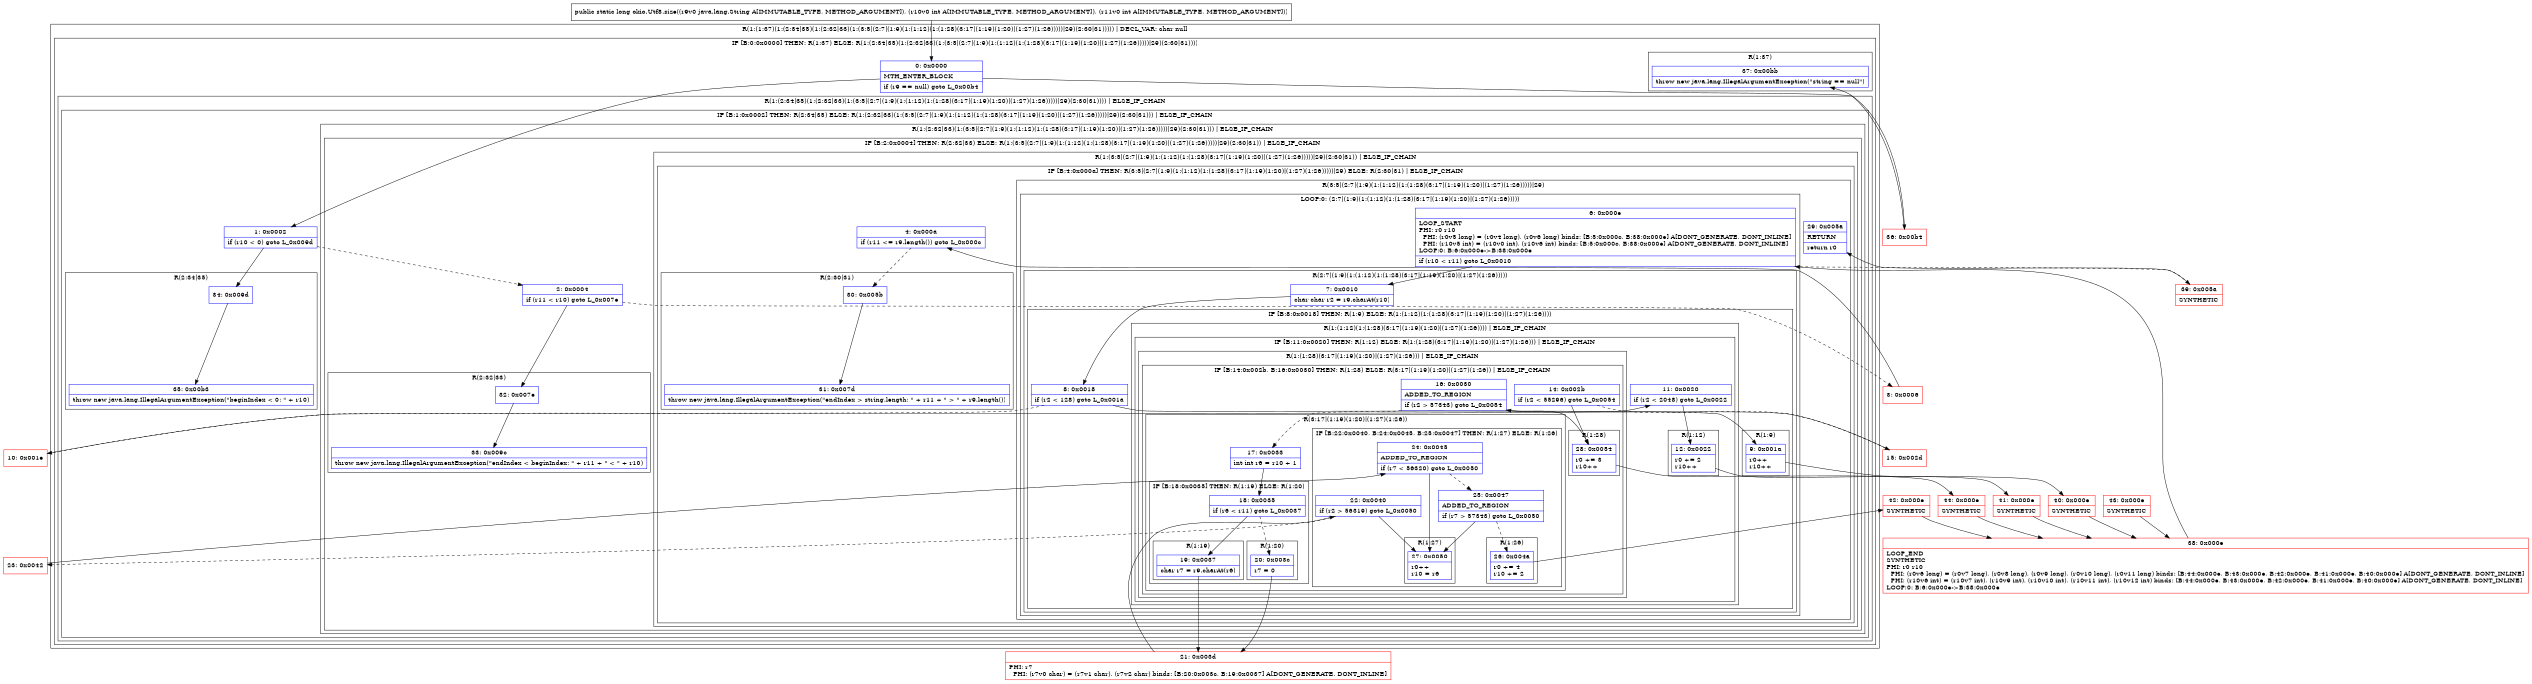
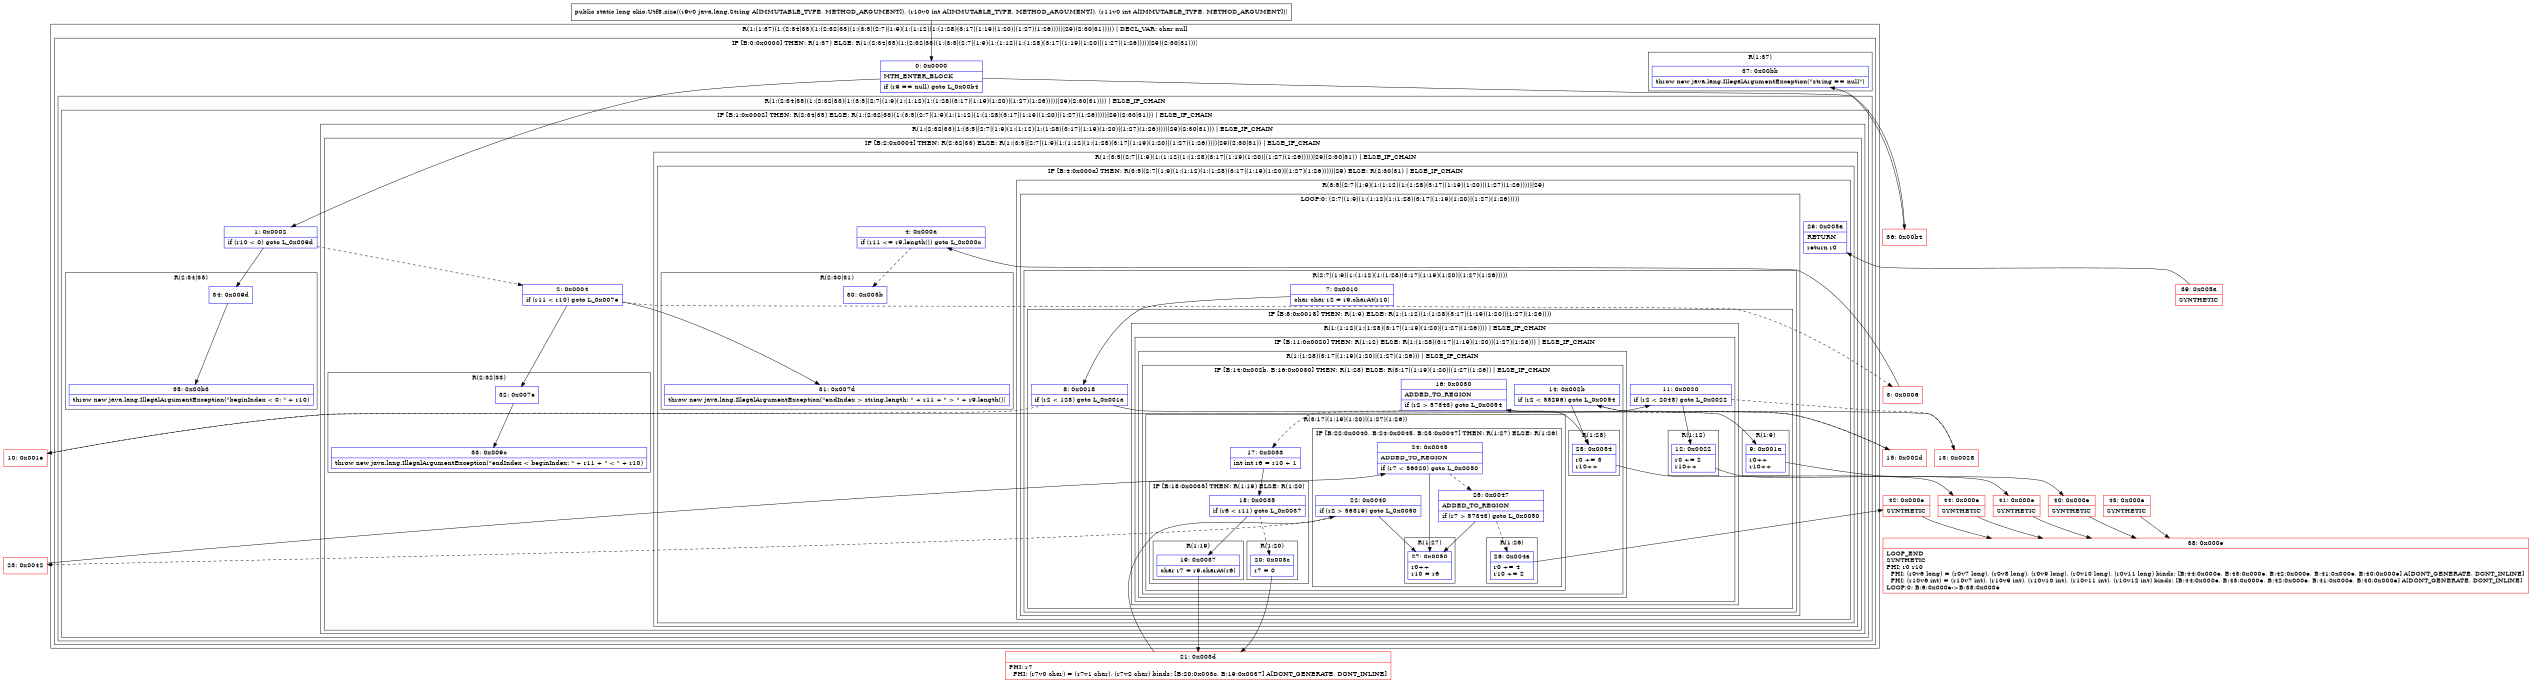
node "6: 0x000e": removed
edge "30: 0x005b" -> "31: 0x007d": now "2: 0x0004" -> "31: 0x007d"
node "13: 0x0028": added
